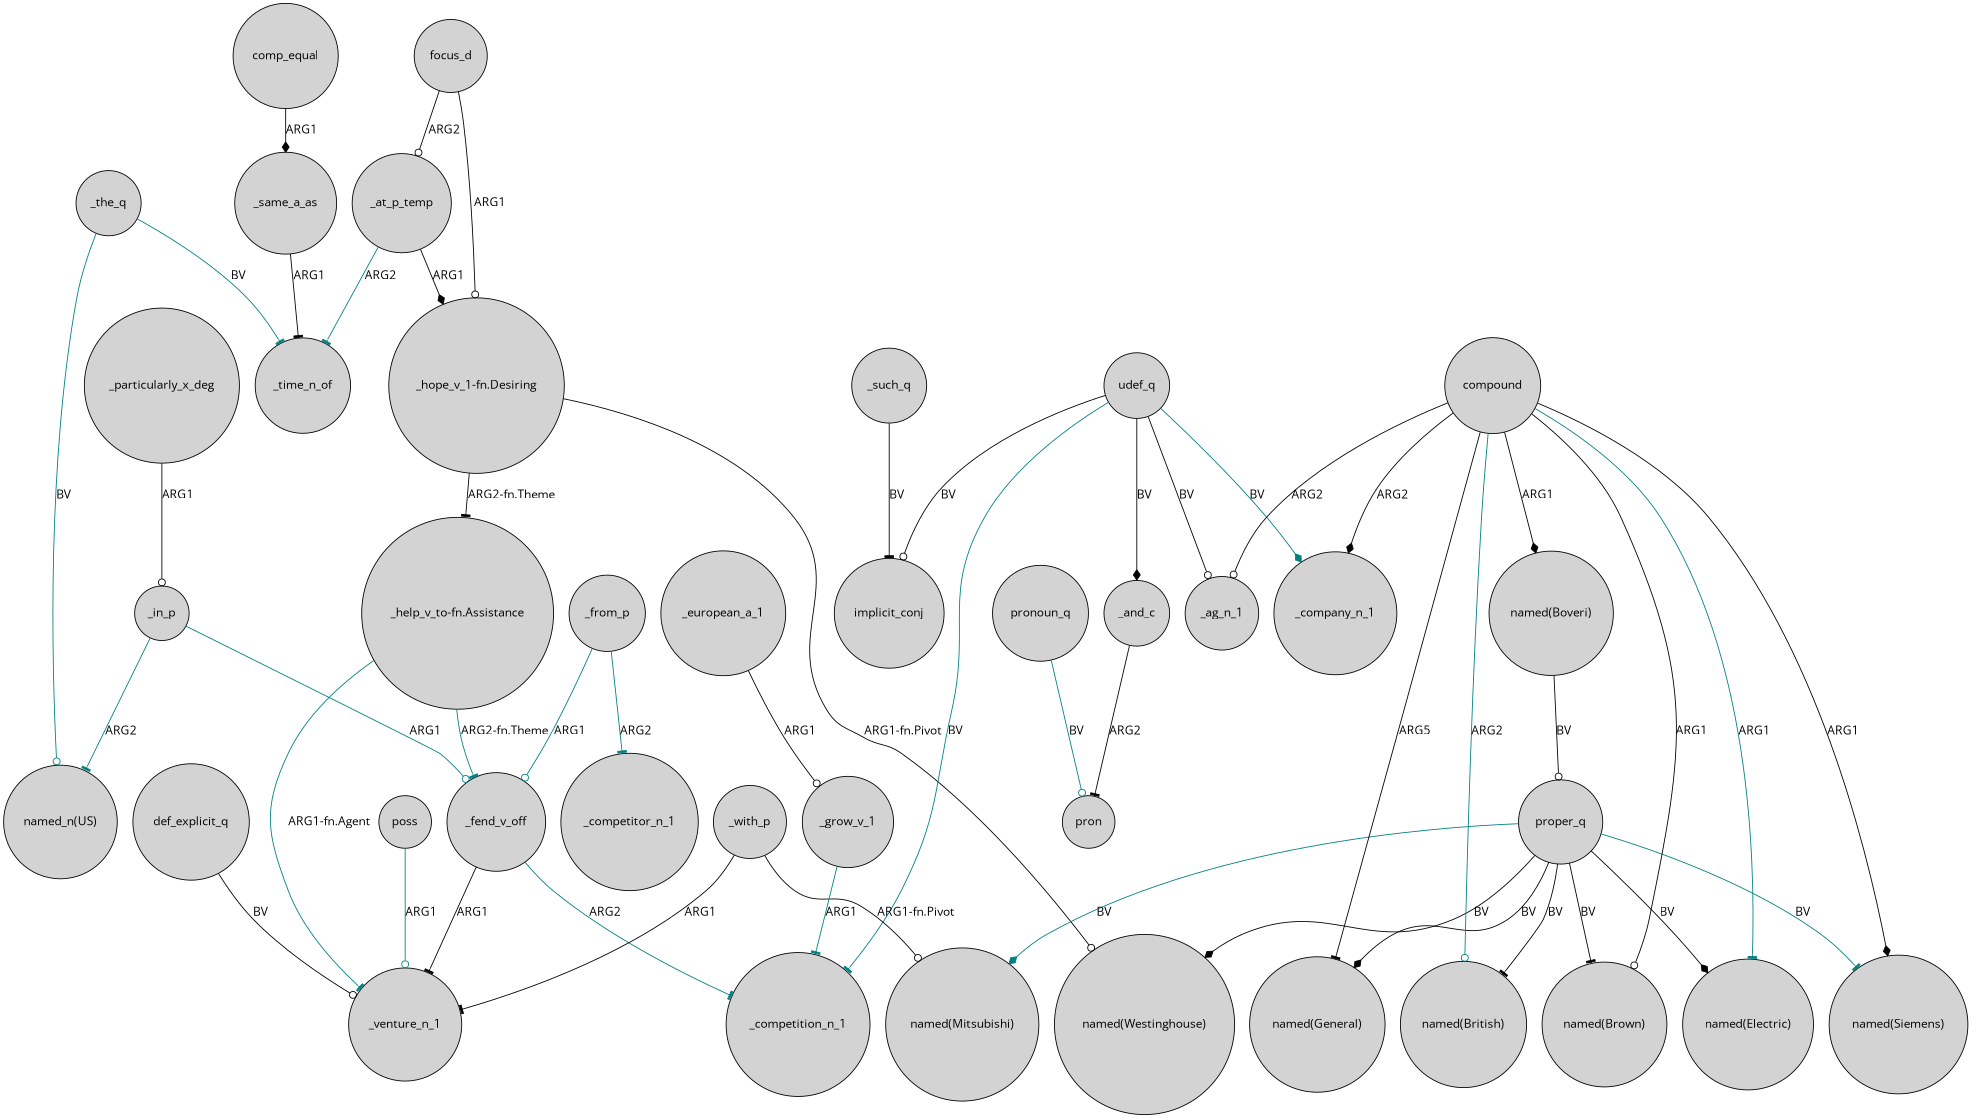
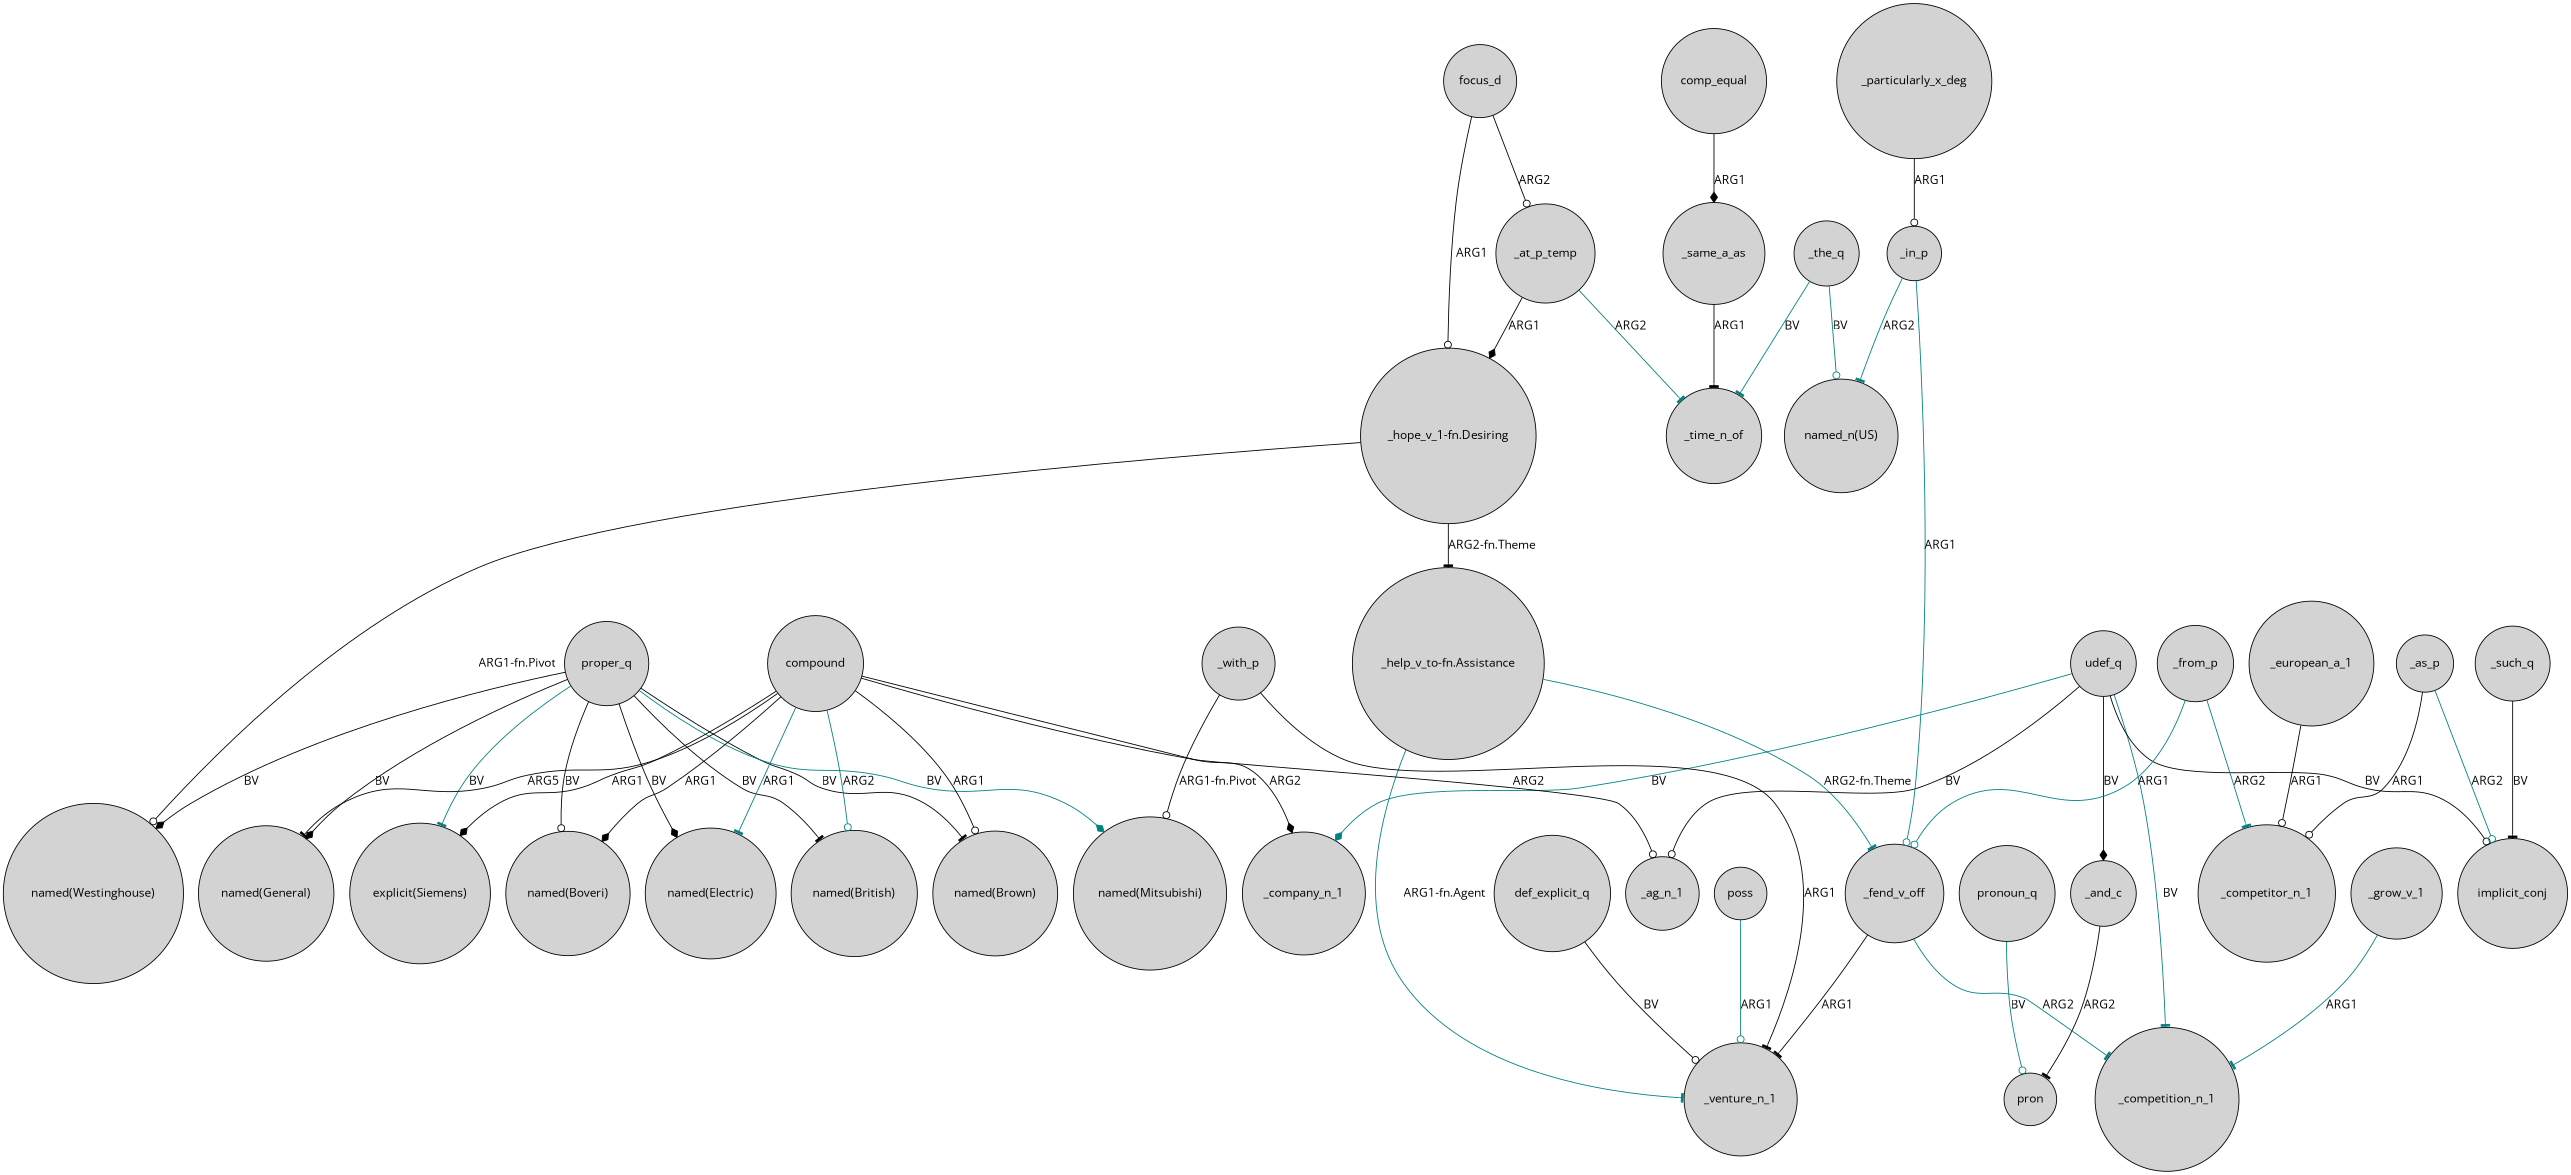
node "_as_p": added
edge "named(Boveri)" -> "proper_q": reversed
edge "_european_a_1" -> "_grow_v_1": now "_european_a_1" -> "_competitor_n_1"
node "named(Siemens)": label "named(Siemens)" -> "explicit(Siemens)"
